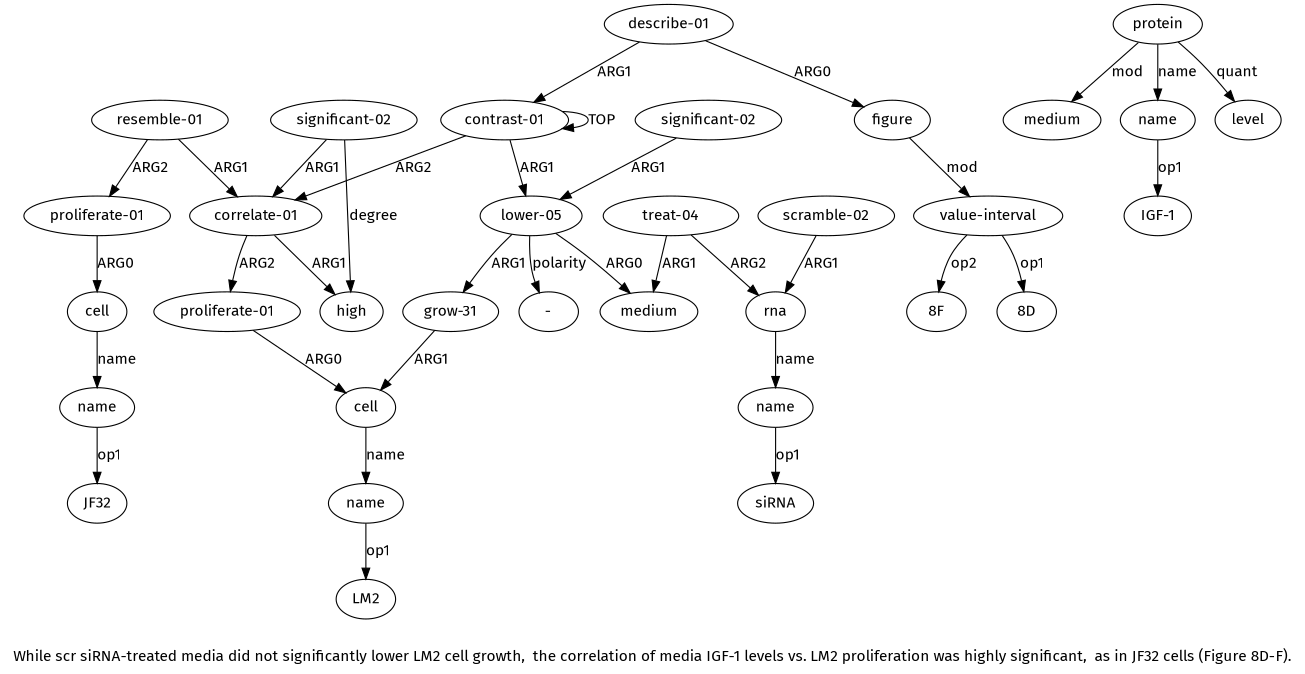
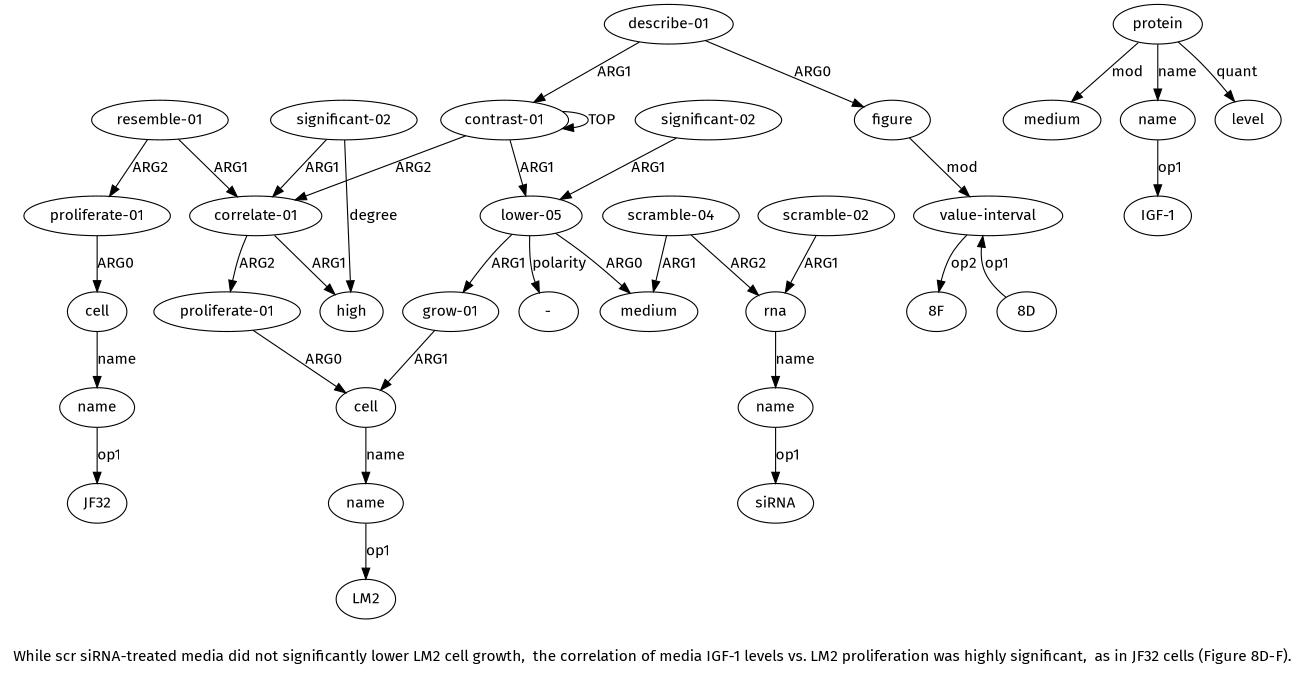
node "treat-04": label "treat-04" -> "scramble-04"
edge "value-interval" -> "8D": reversed
node "grow-31": label "grow-31" -> "grow-01"
